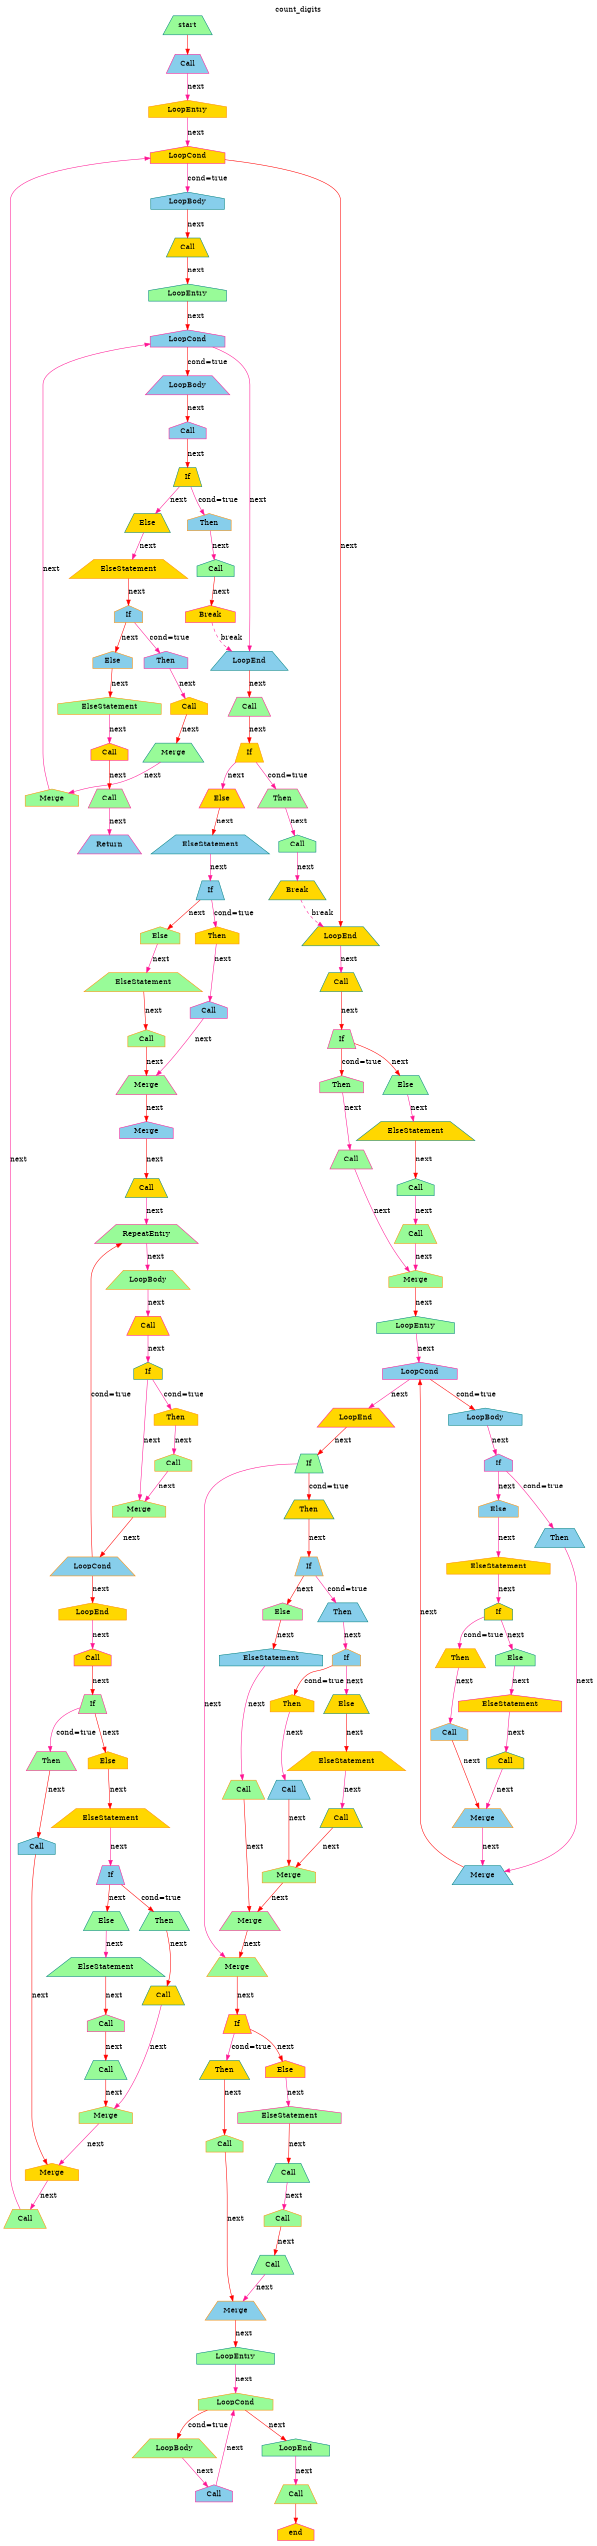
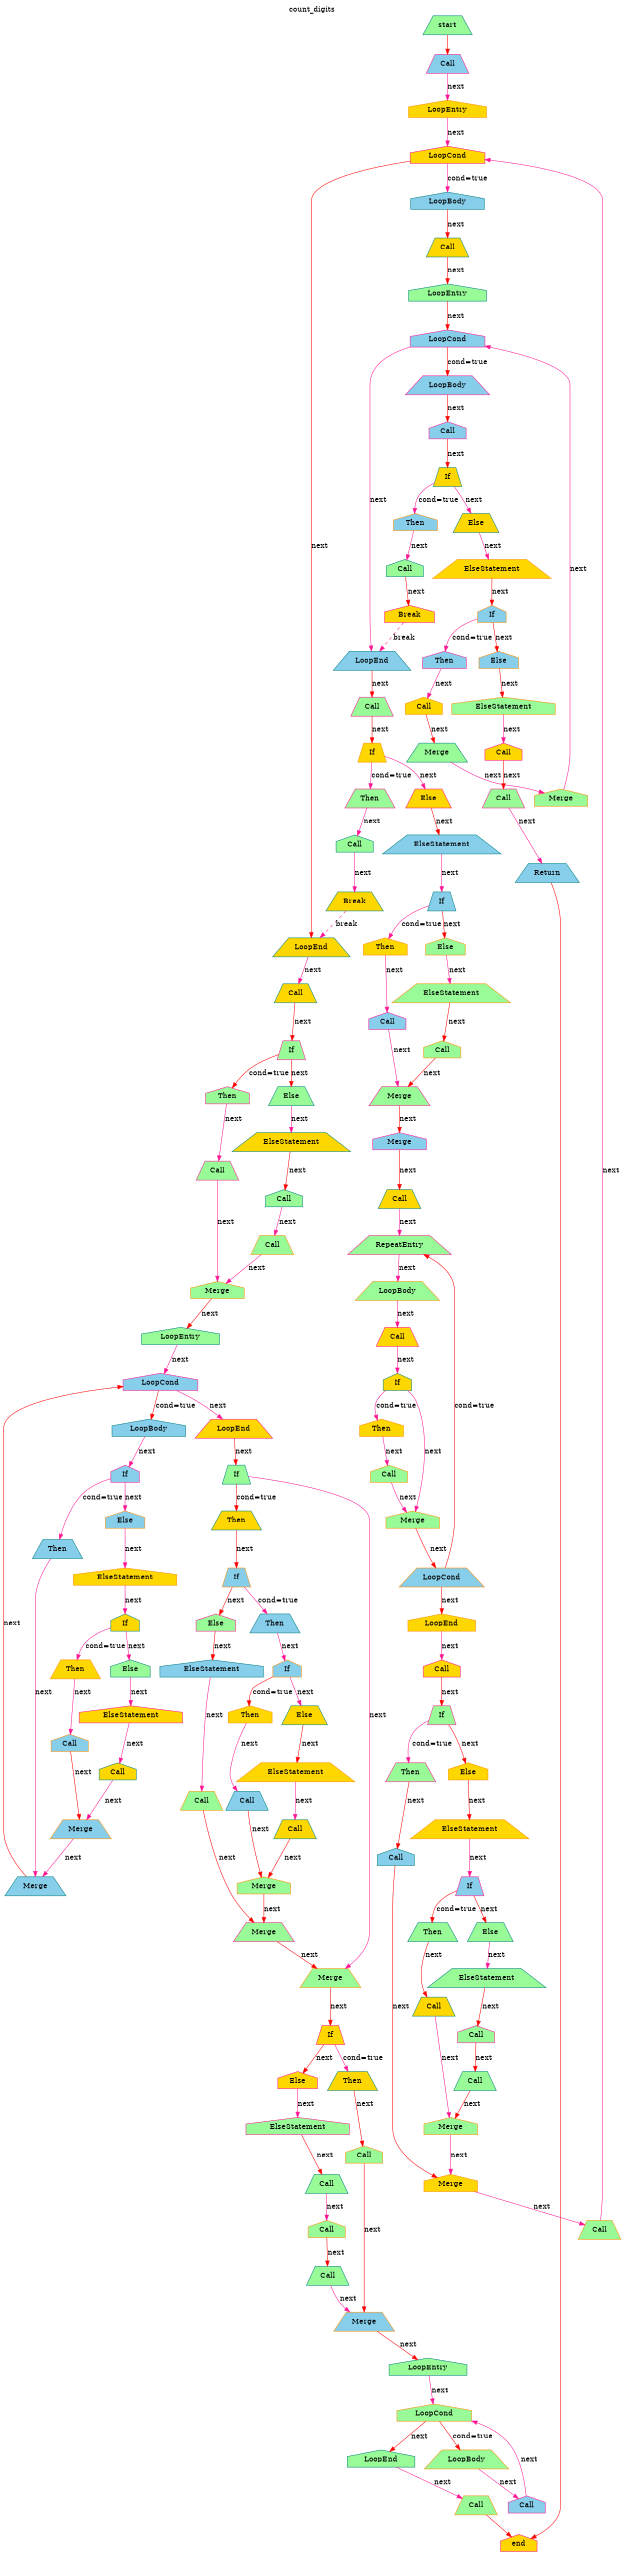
node "Return": color deeppink -> teal
edge "Return" -> "end": added
